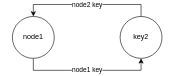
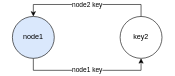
node "node1": fillcolor #ffffff -> #dae8fc
